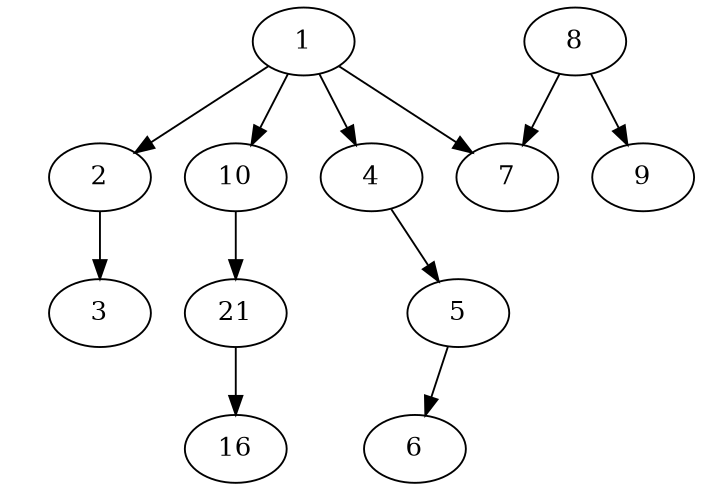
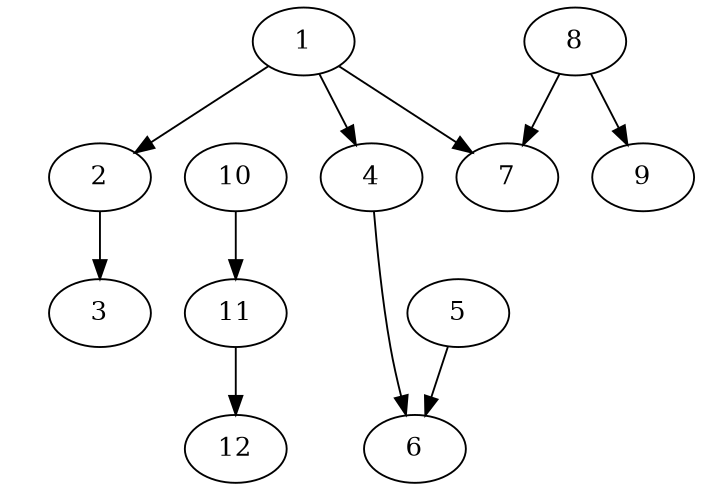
edge "1" -> "10": removed
edge "4" -> "5": now "4" -> "6"
node "21": label "21" -> "11"
node "16": label "16" -> "12"
